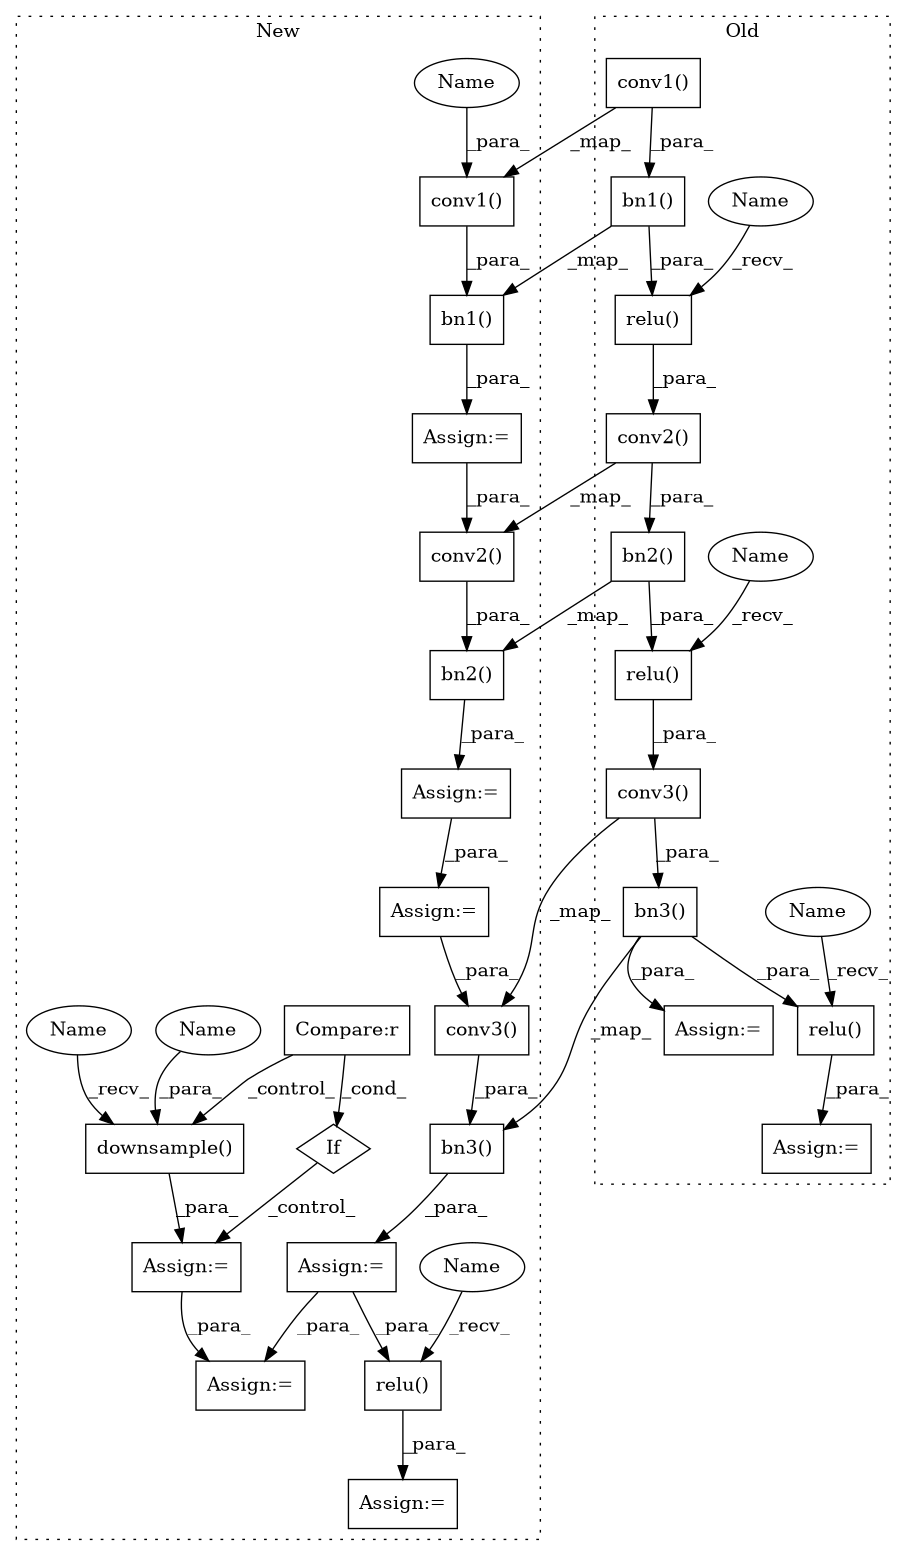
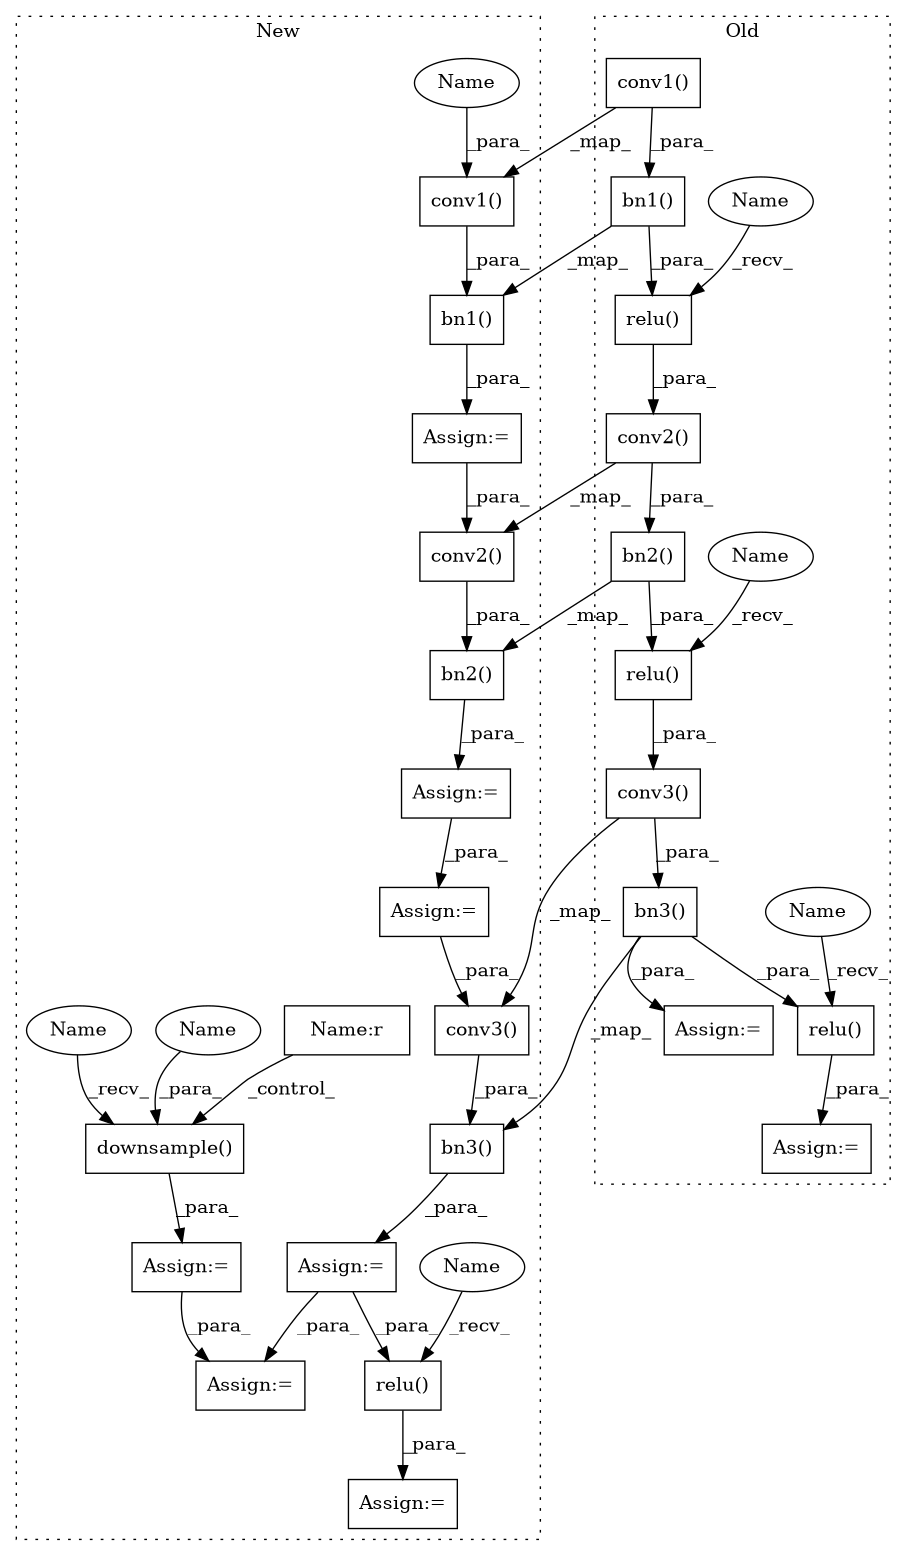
node "Compare:r": label "Compare:r" -> "Name:r"
node "If": removed
